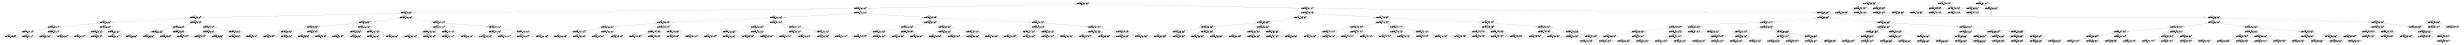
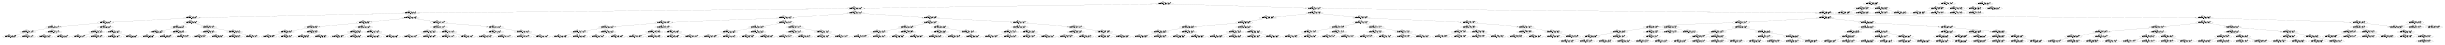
node "Node{data=[4306, 4306]}": removed
